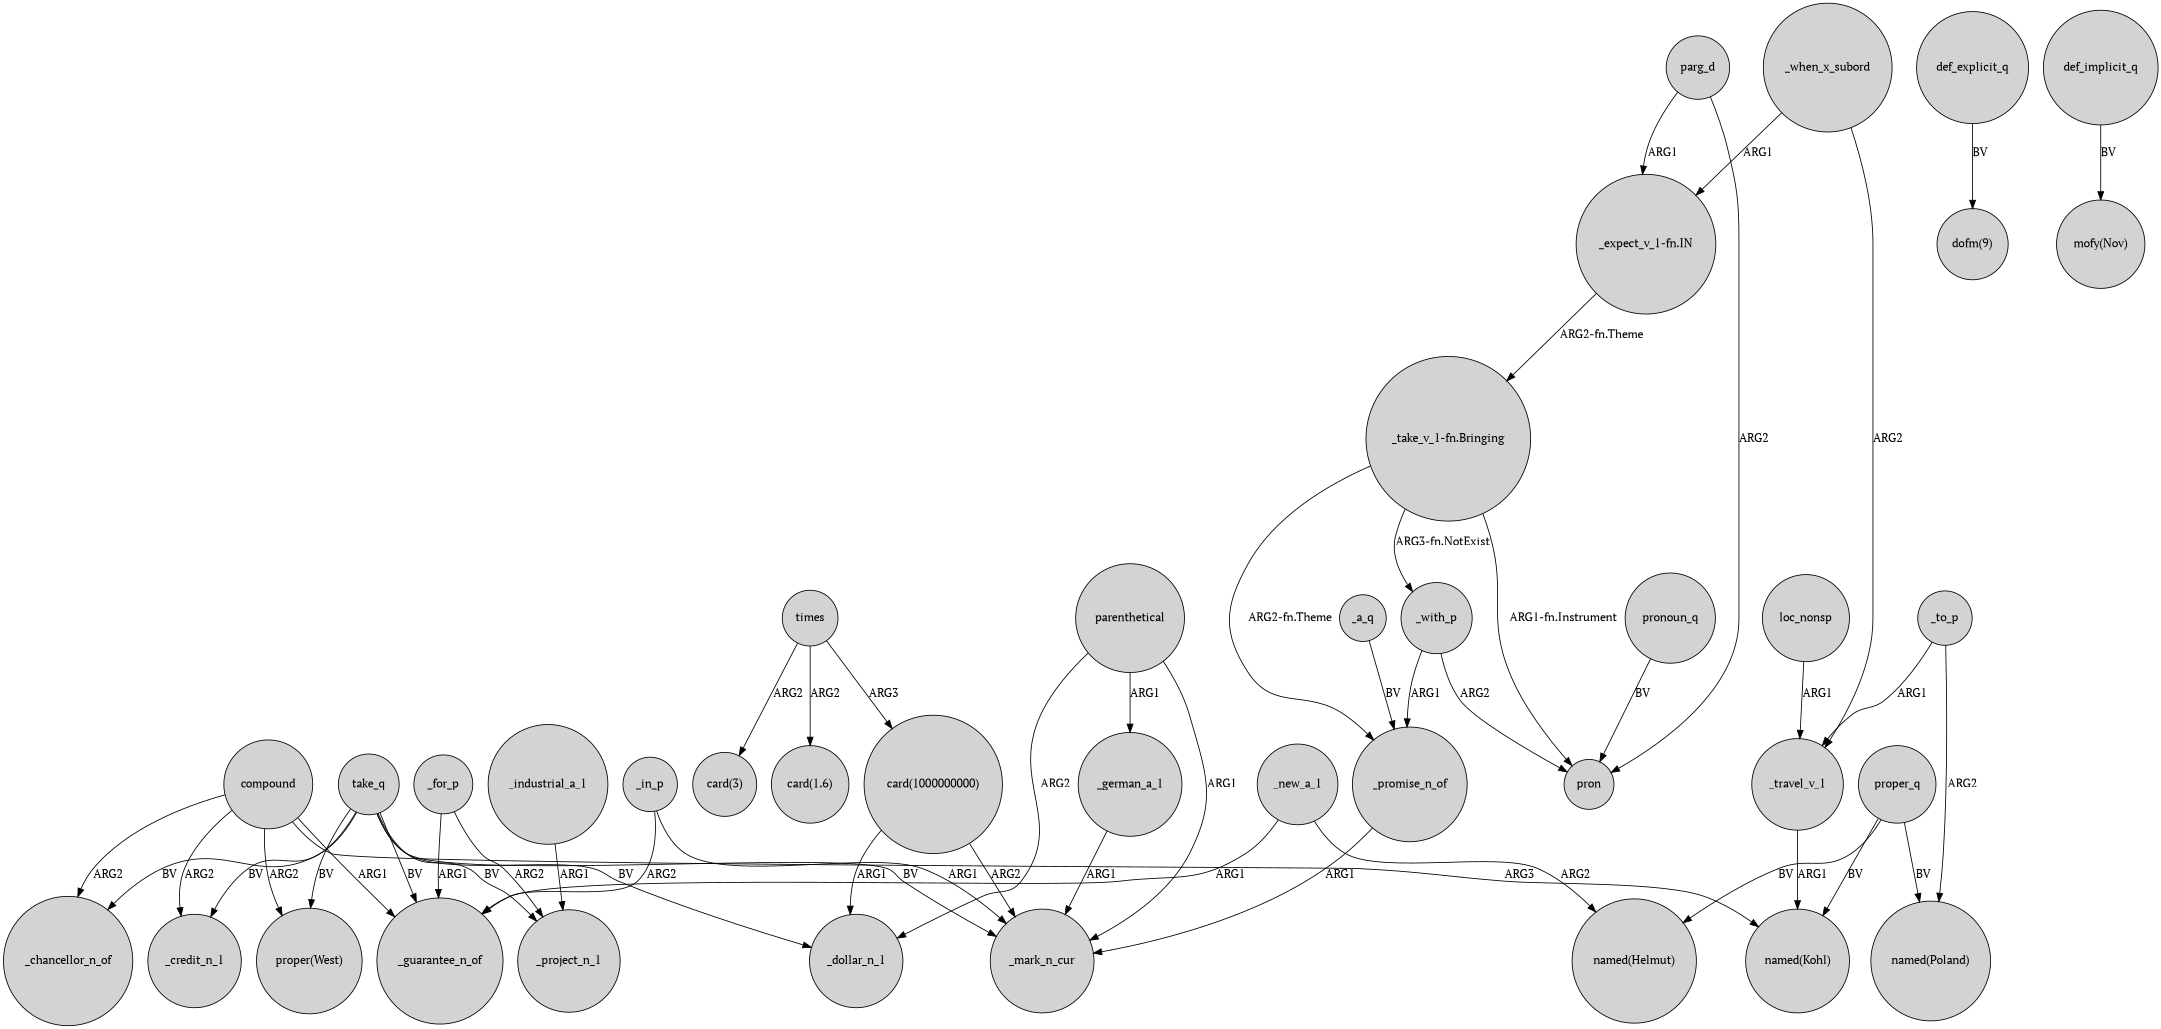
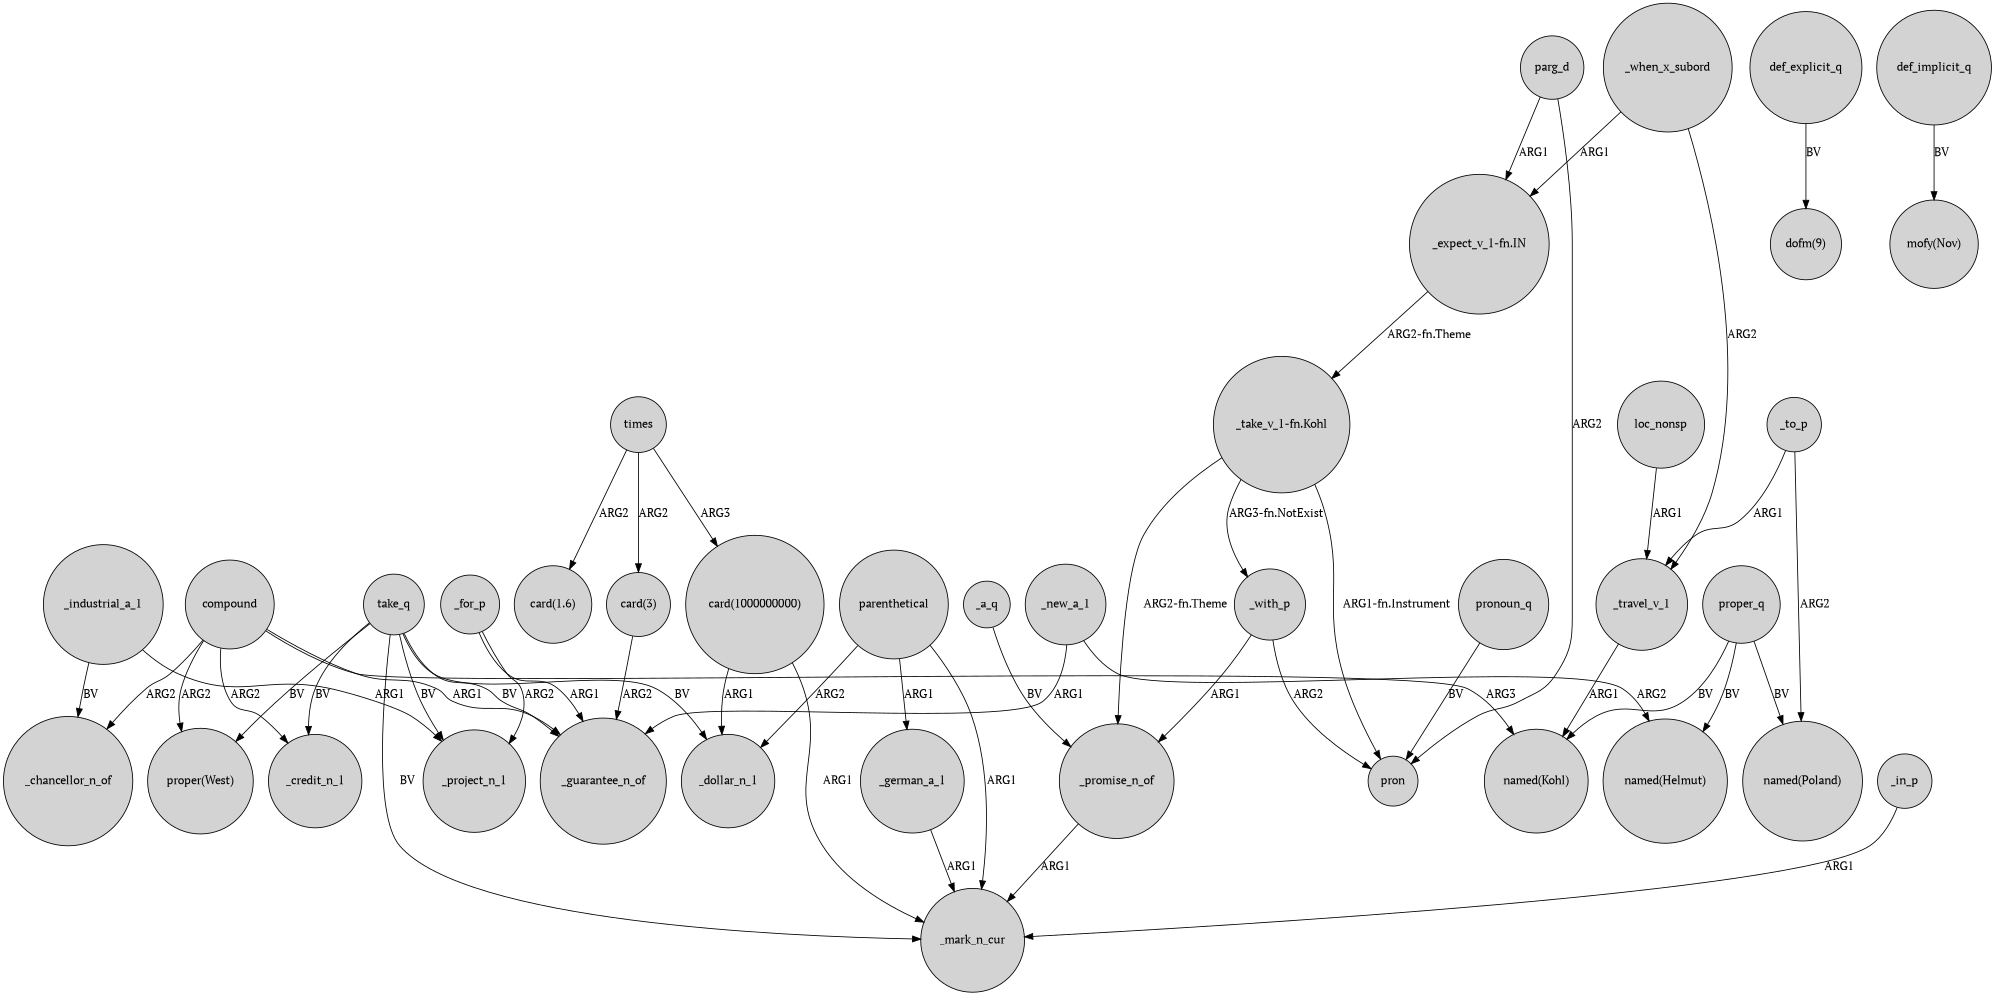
node "_take_v_1-fn.Bringing": label "_take_v_1-fn.Bringing" -> "_take_v_1-fn.Kohl"
edge "take_q" -> "_chancellor_n_of": now "_industrial_a_1" -> "_chancellor_n_of"
edge "card(1000000000)" -> "_mark_n_cur": label "ARG2" -> "ARG1"
edge "_in_p" -> "_guarantee_n_of": now "card(3)" -> "_guarantee_n_of"
